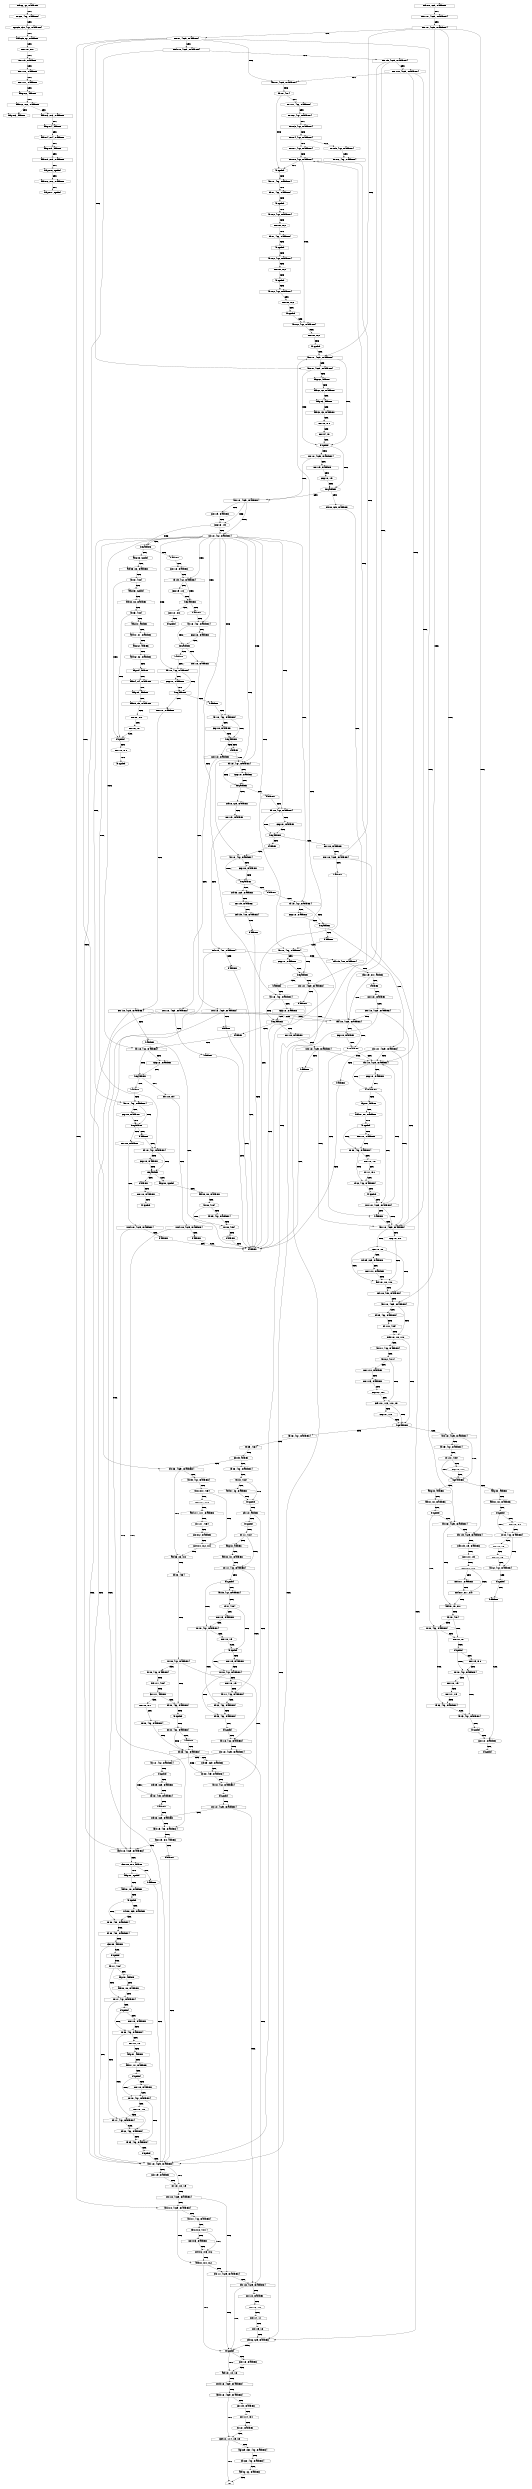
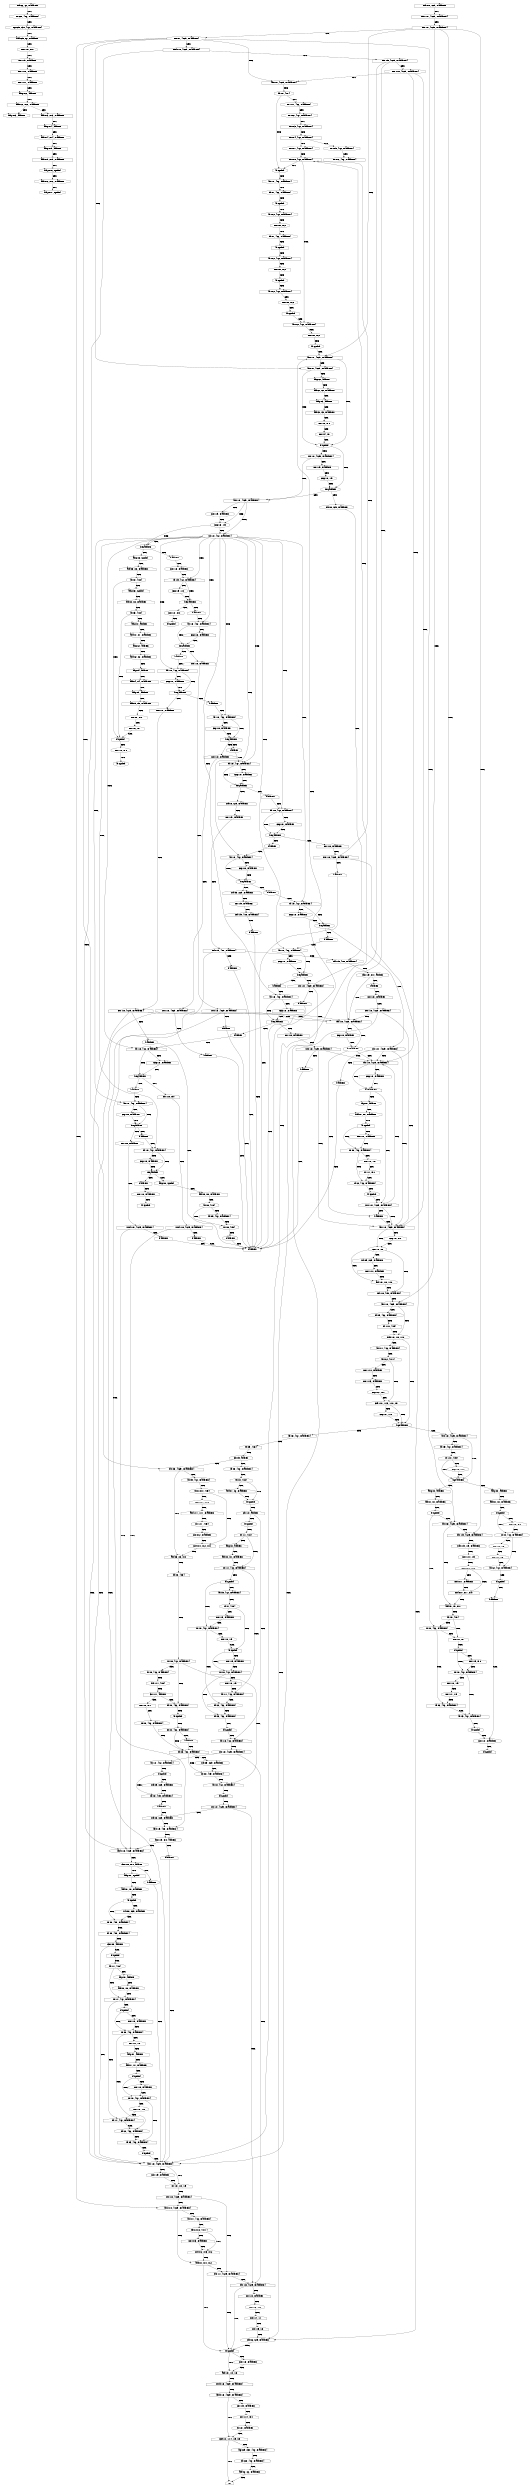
edge "cmp w8 , # 0" -> "and w8 , w8 , w10": now "cmp w8 , # 0" -> "cset w8 , ne"
